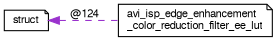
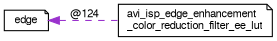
node "struct": label "struct" -> "edge"
